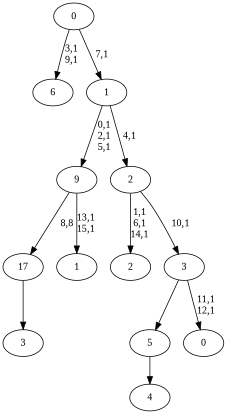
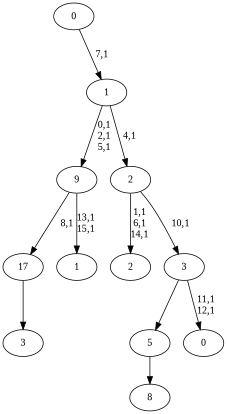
node "6": removed
edge "9" -> "17": label "8,8" -> "8,1"
node "4": label "4" -> "8"
